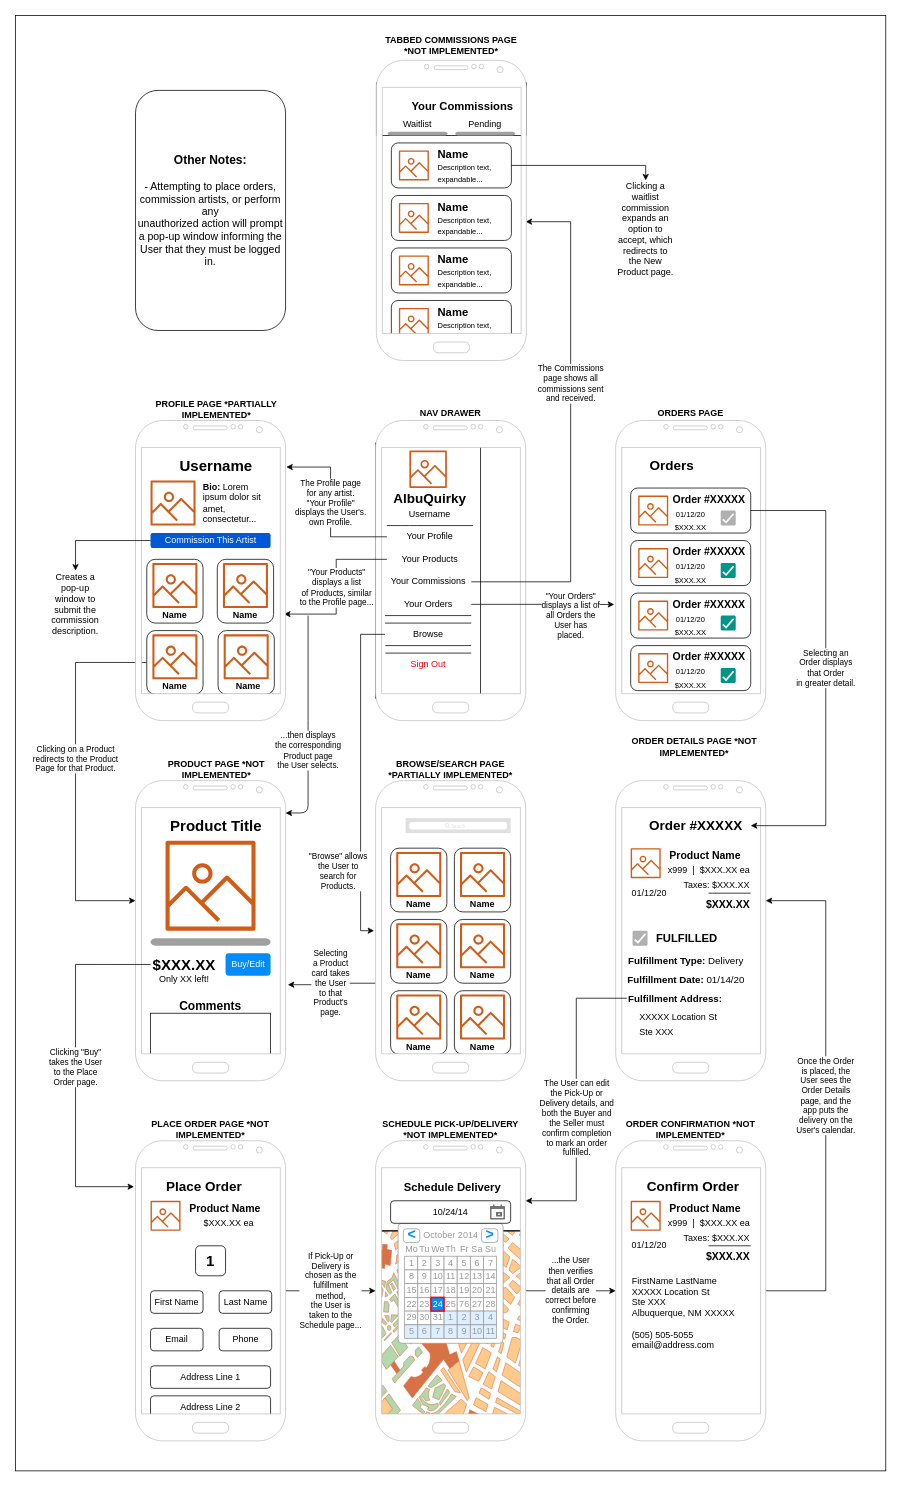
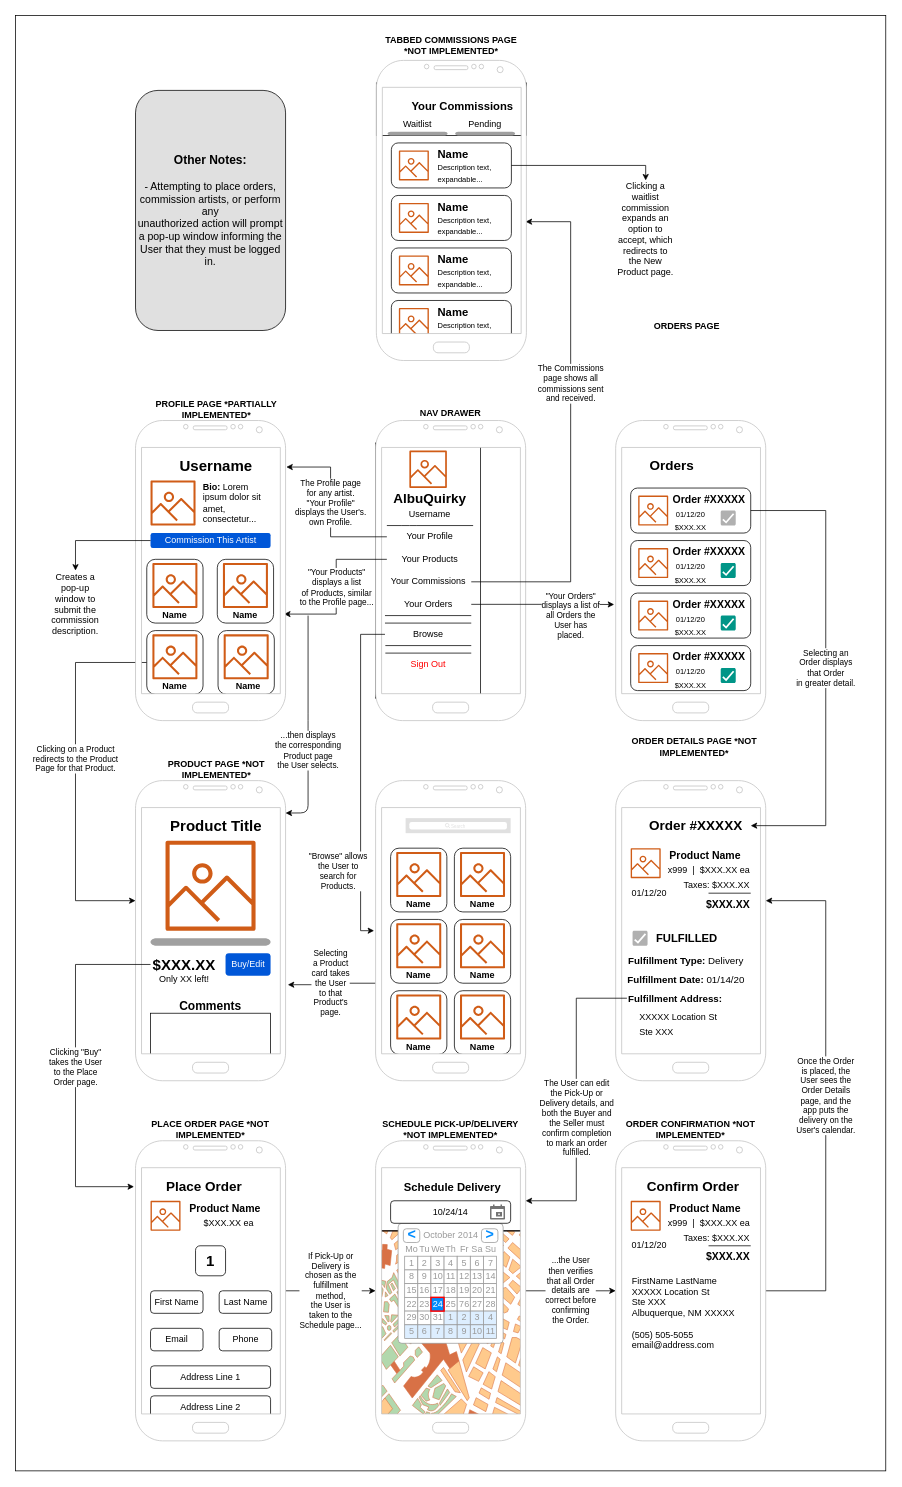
node "Other Notes: - Attempting to place orders, commission artists, or perform any unauthorized action will prompt a pop-up window informing the User that they must be logged in.": fillcolor #ffffff -> #e0e0e0
node "ORDERS PAGE": moved (690, 413) -> (687, 327)
node "BROWSE/SEARCH PAGE *PARTIALLY IMPLEMENTED*": removed
node "Buy/Edit": fillcolor #008cff -> #0057d8
